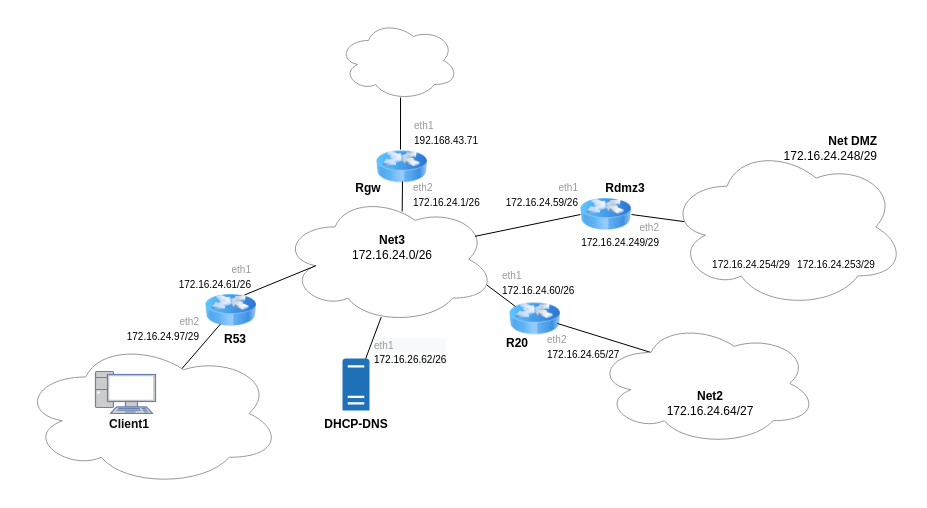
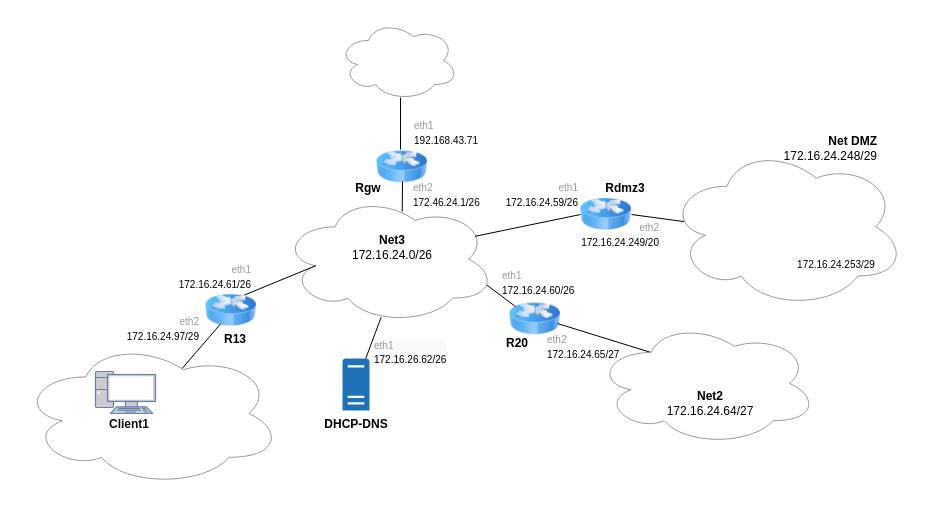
node "eth2 172.16.24.1/26": label "eth2 172.16.24.1/26" -> "eth2 172.46.24.1/26"
node "eth2 172.16.24.249/29": label "eth2 172.16.24.249/29" -> "eth2 172.16.24.249/20"
node "172.16.24.254/29": removed
node "R53": label "R53" -> "R13"
